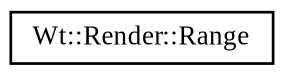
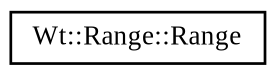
node "Wt::Render::Range": label "Wt::Render::Range" -> "Wt::Range::Range"
